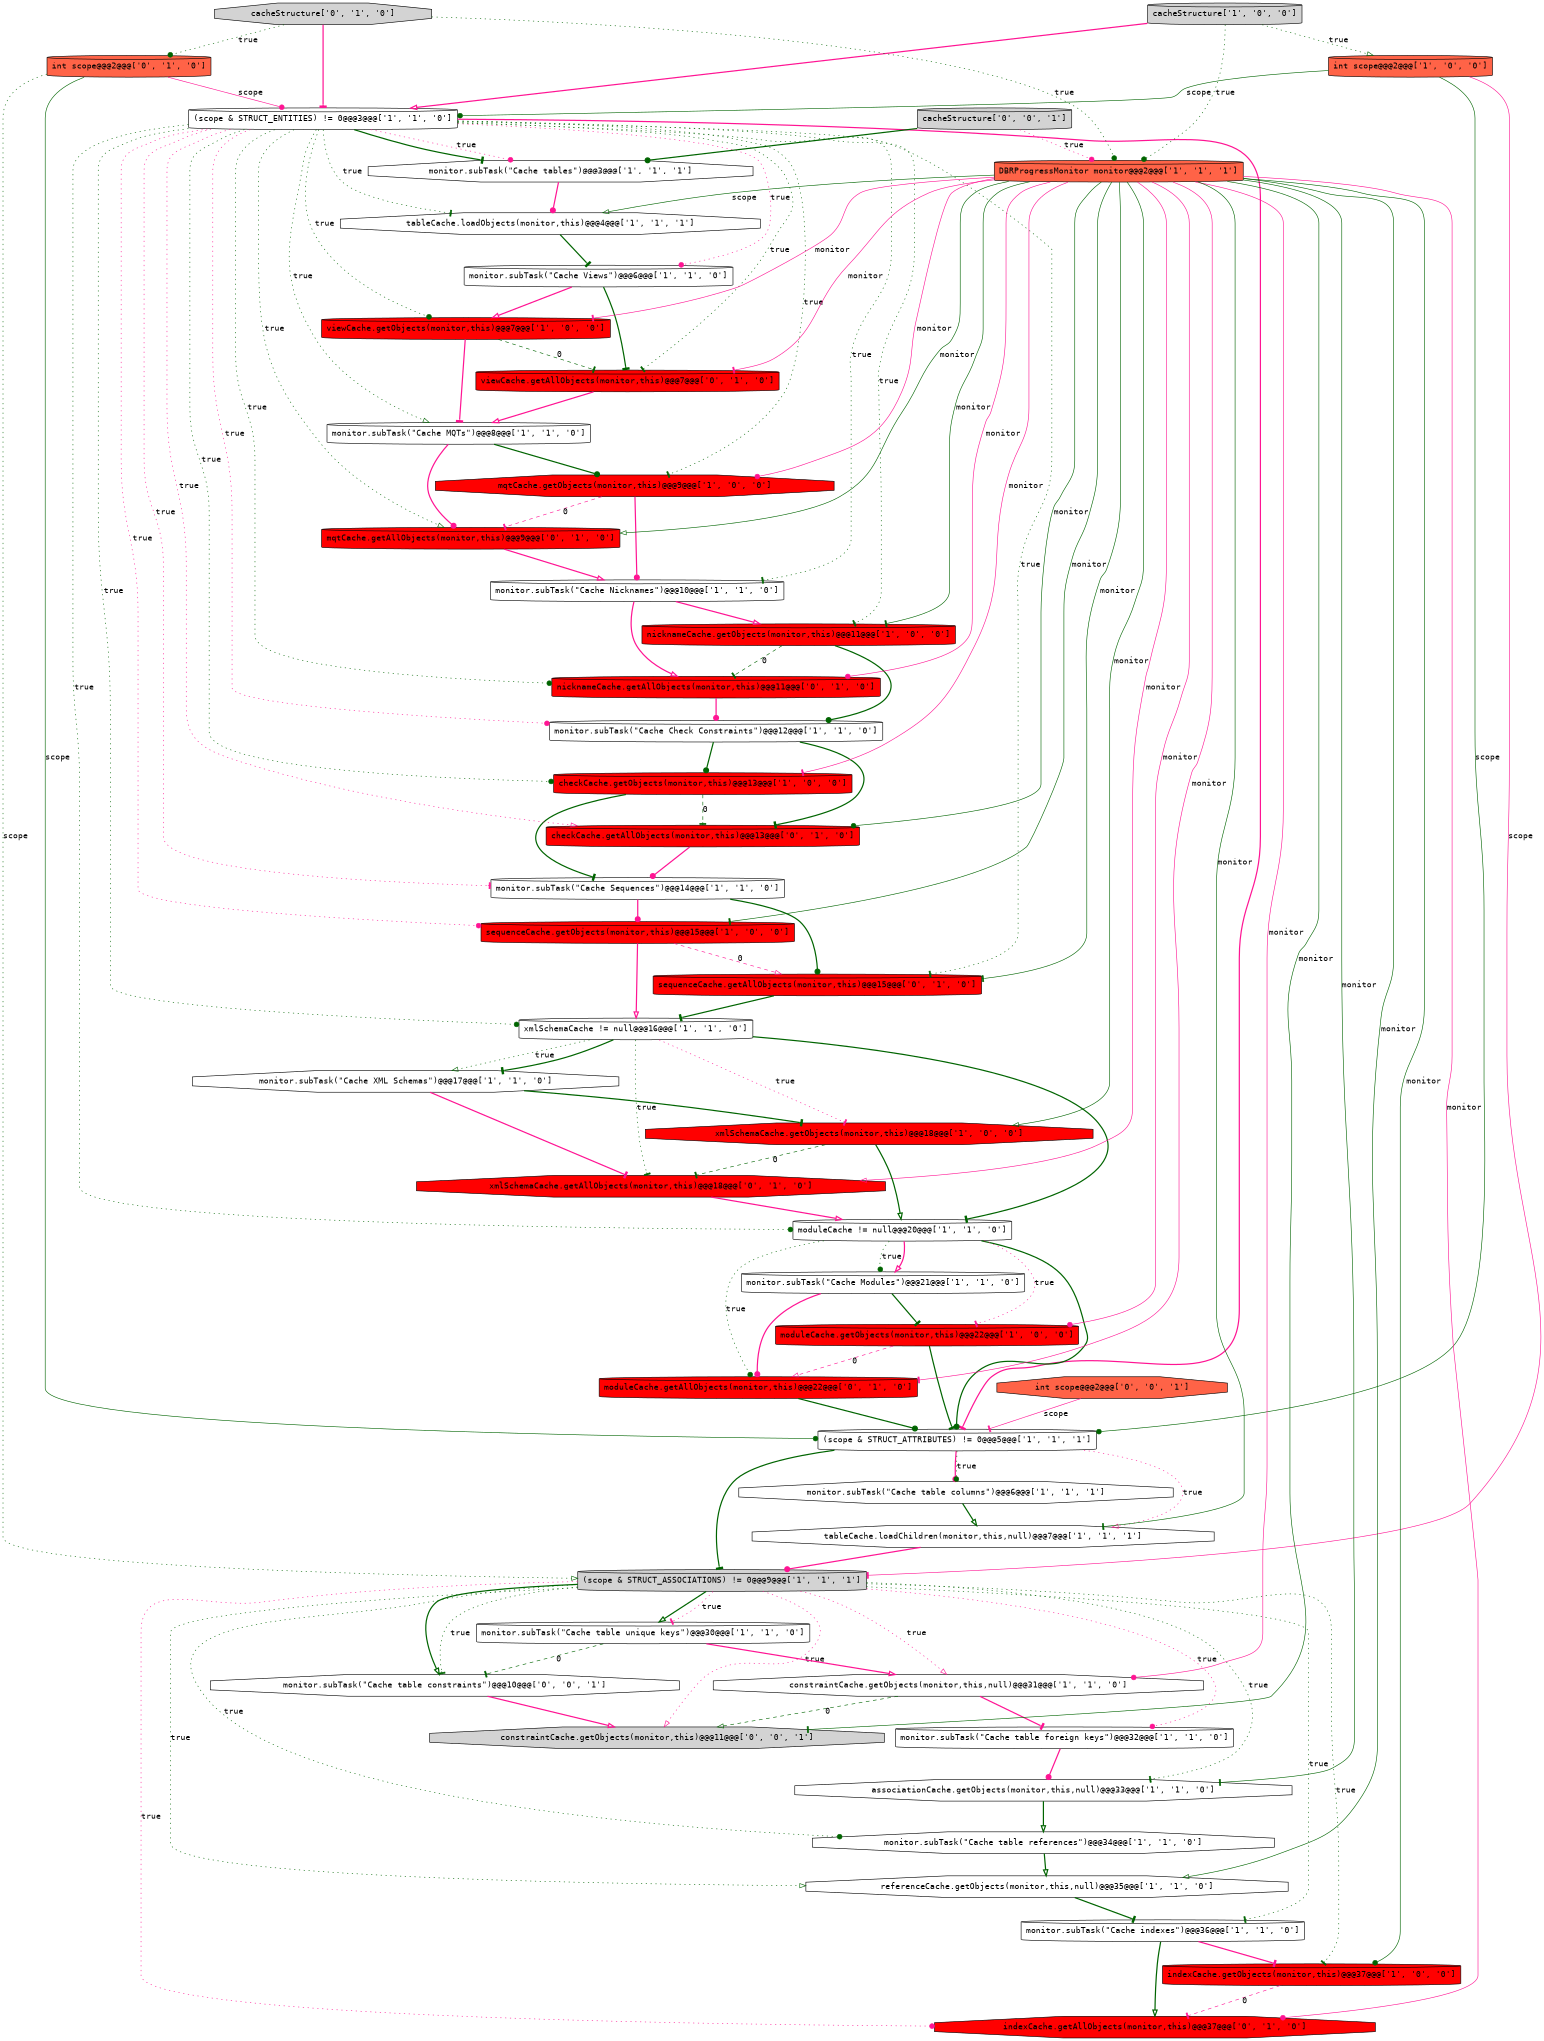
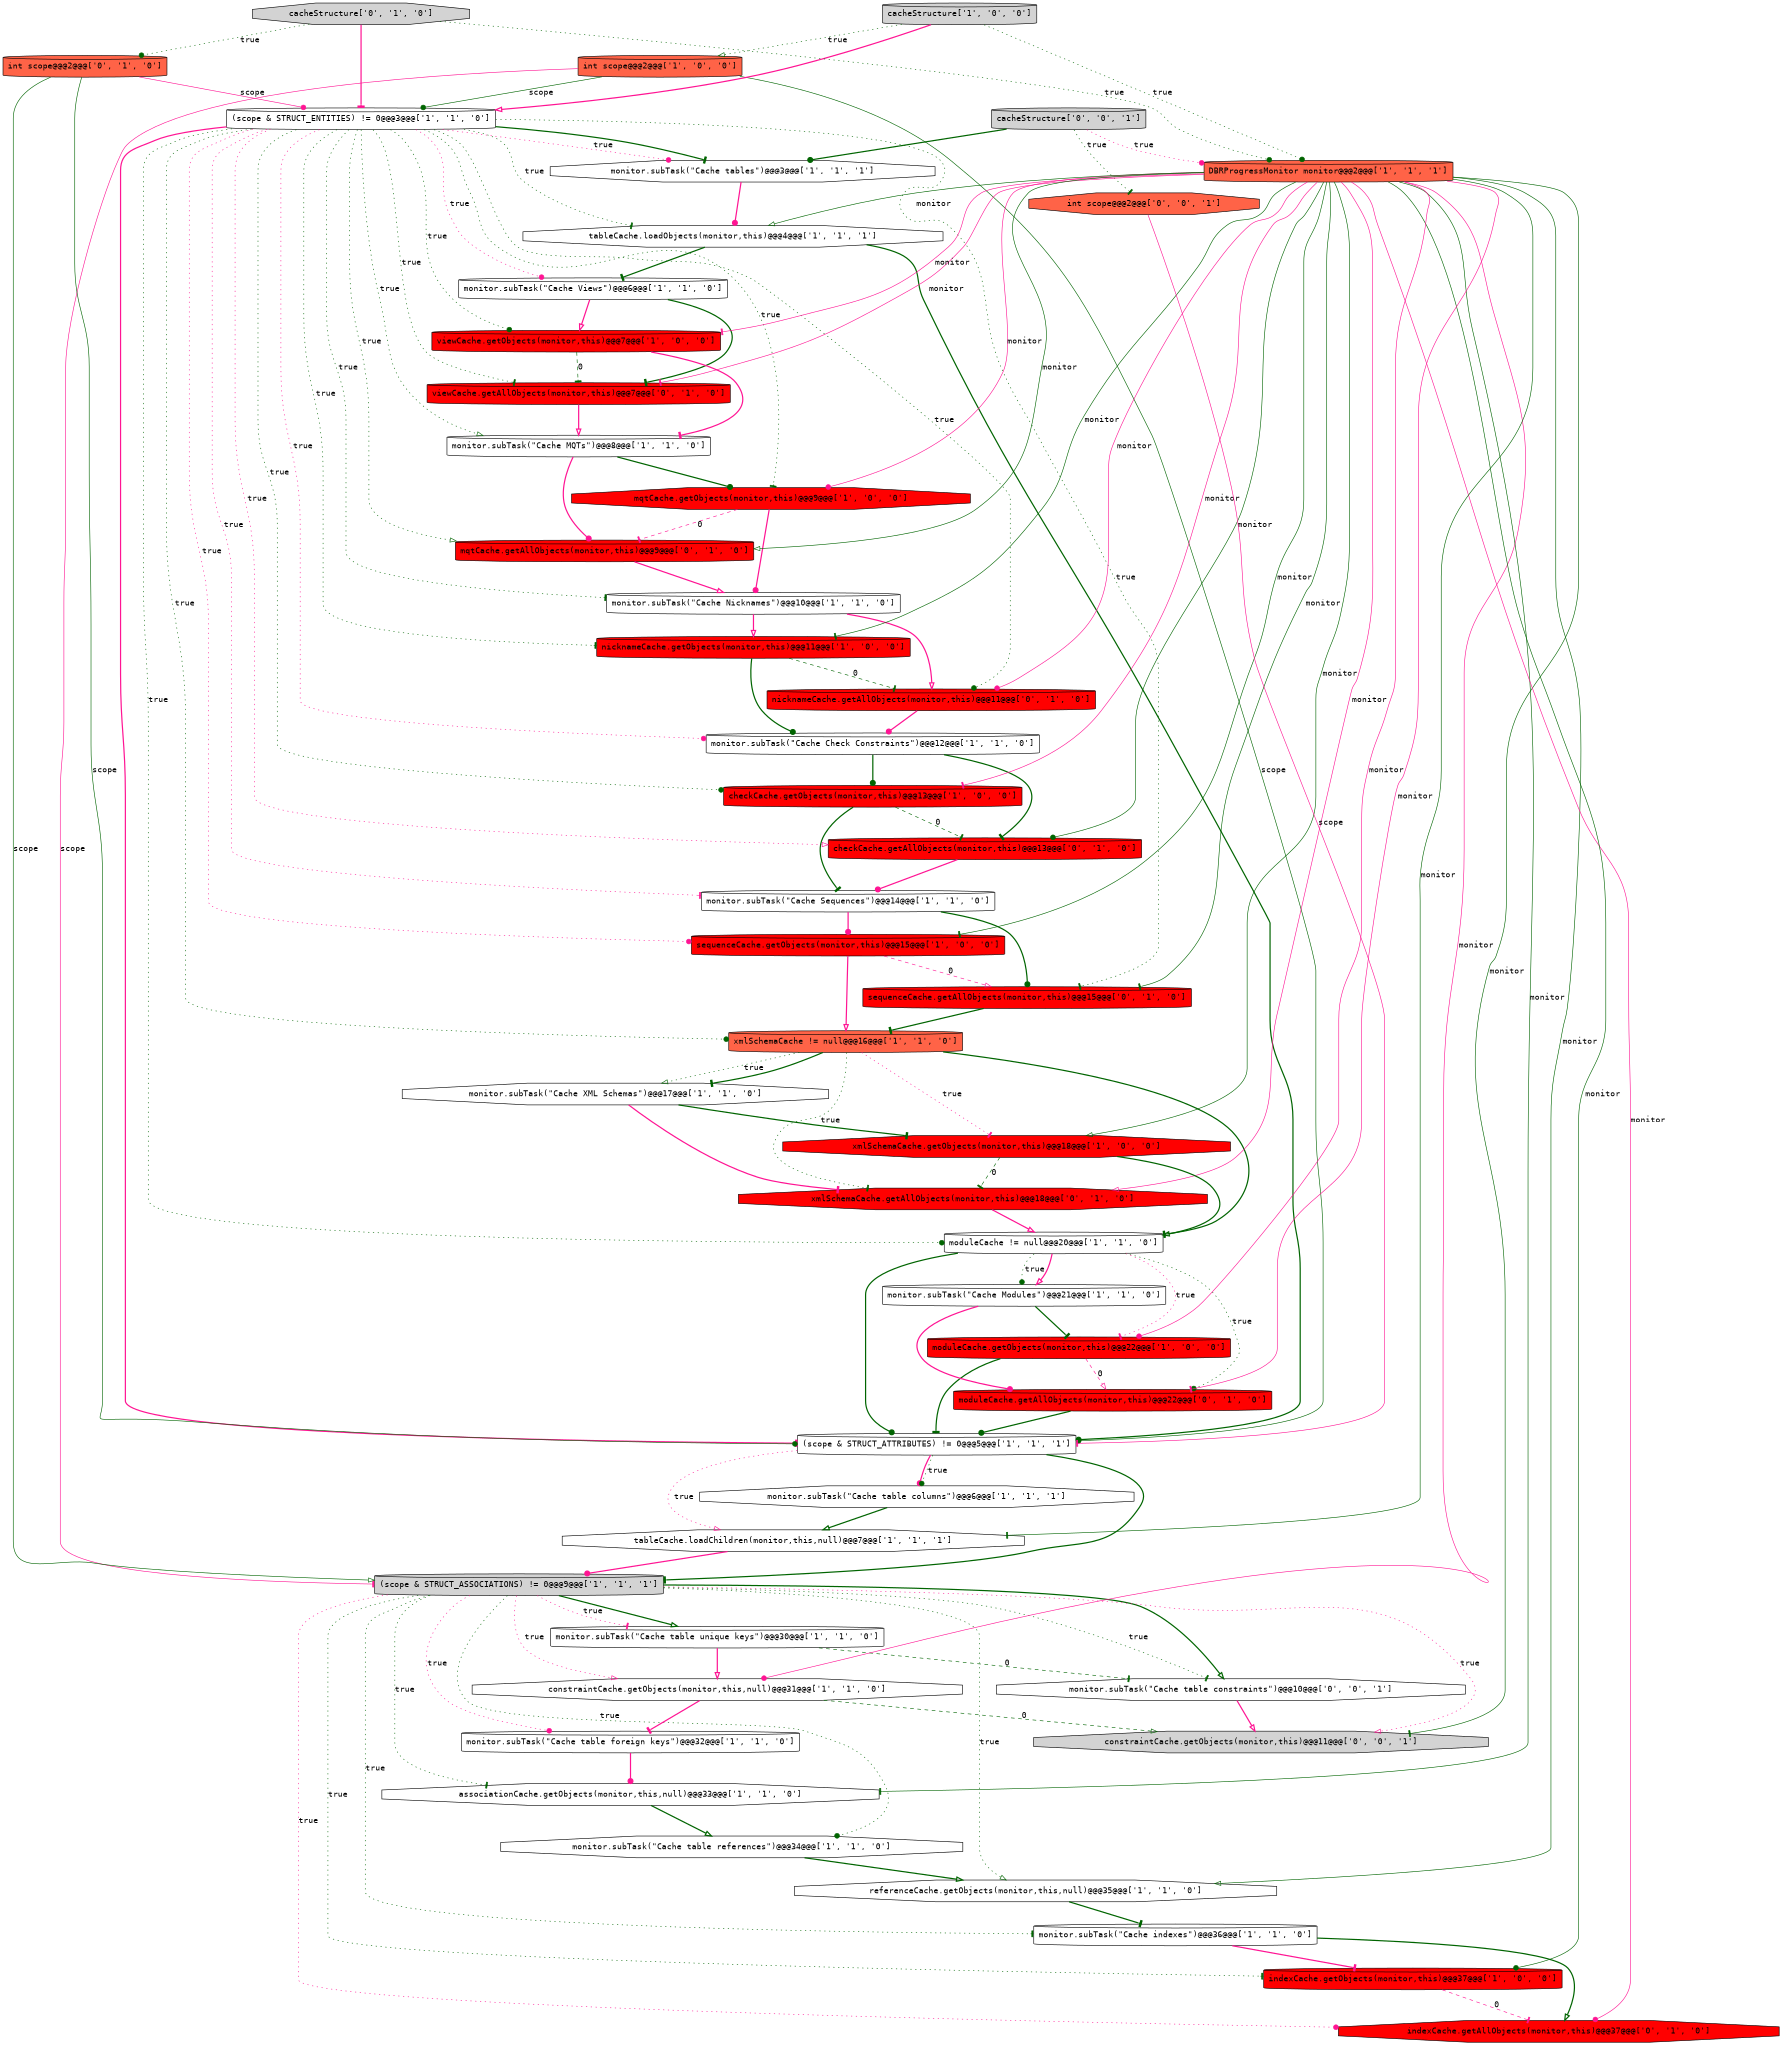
edge "cacheStructure['0', '0', '1']" -> "int scope@@@2@@@['0', '0', '1']": added, label "true"
edge "DBRProgressMonitor monitor@@@2@@@['1', '1', '1']" -> "tableCache.loadObjects(monitor,this)@@@4@@@['1', '1', '1']": label "scope" -> "monitor"
edge "tableCache.loadObjects(monitor,this)@@@4@@@['1', '1', '1']" -> "(scope & STRUCT_ATTRIBUTES) != 0@@@5@@@['1', '1', '1']": added
node "xmlSchemaCache != null@@@16@@@['1', '1', '0']": fillcolor white -> tomato
edge "int scope@@@2@@@['0', '1', '0']" -> "(scope & STRUCT_ASSOCIATIONS) != 0@@@9@@@['1', '1', '1']": style dotted -> solid
